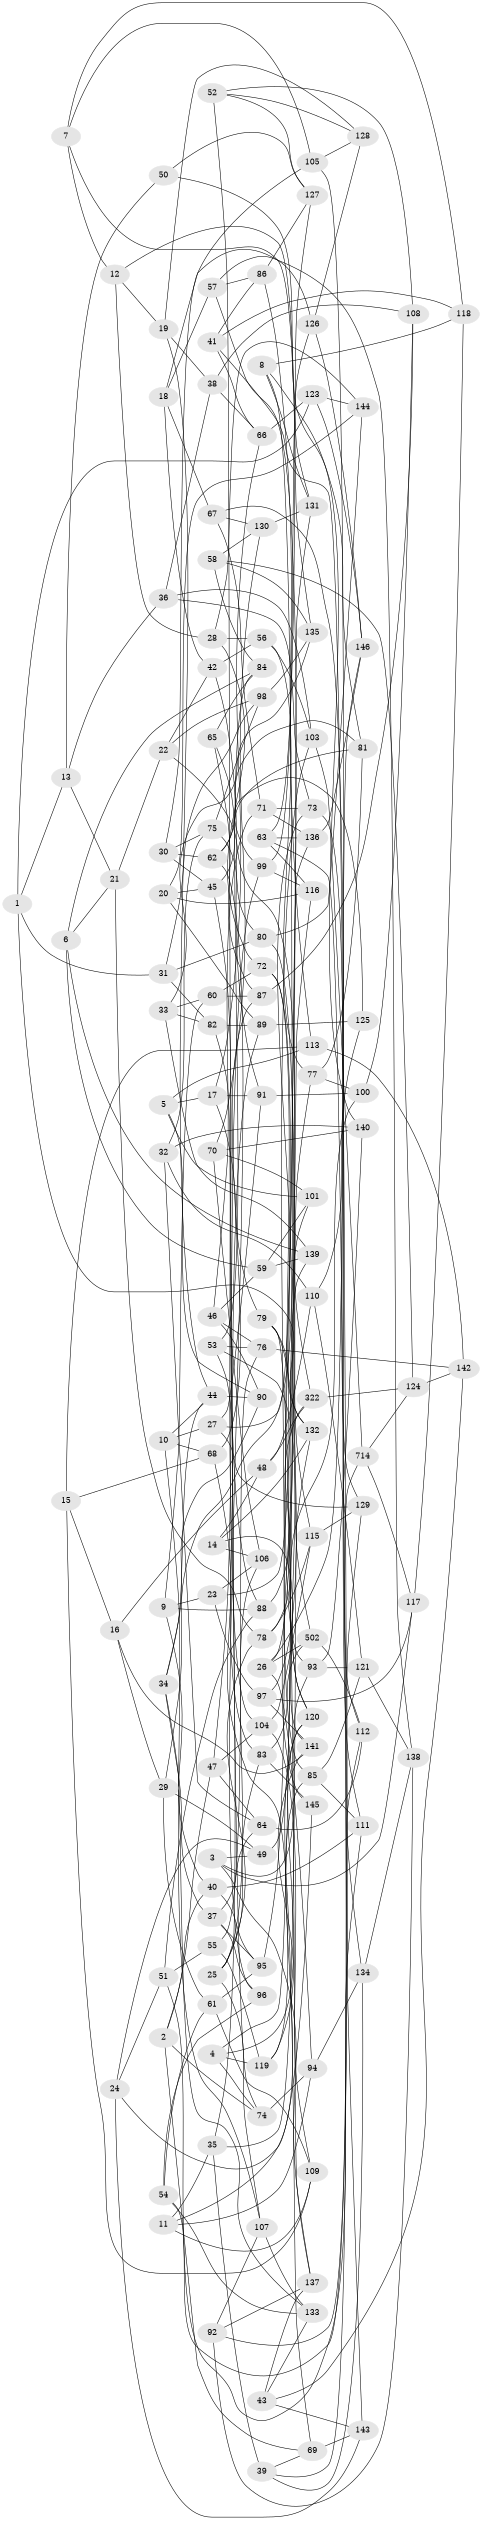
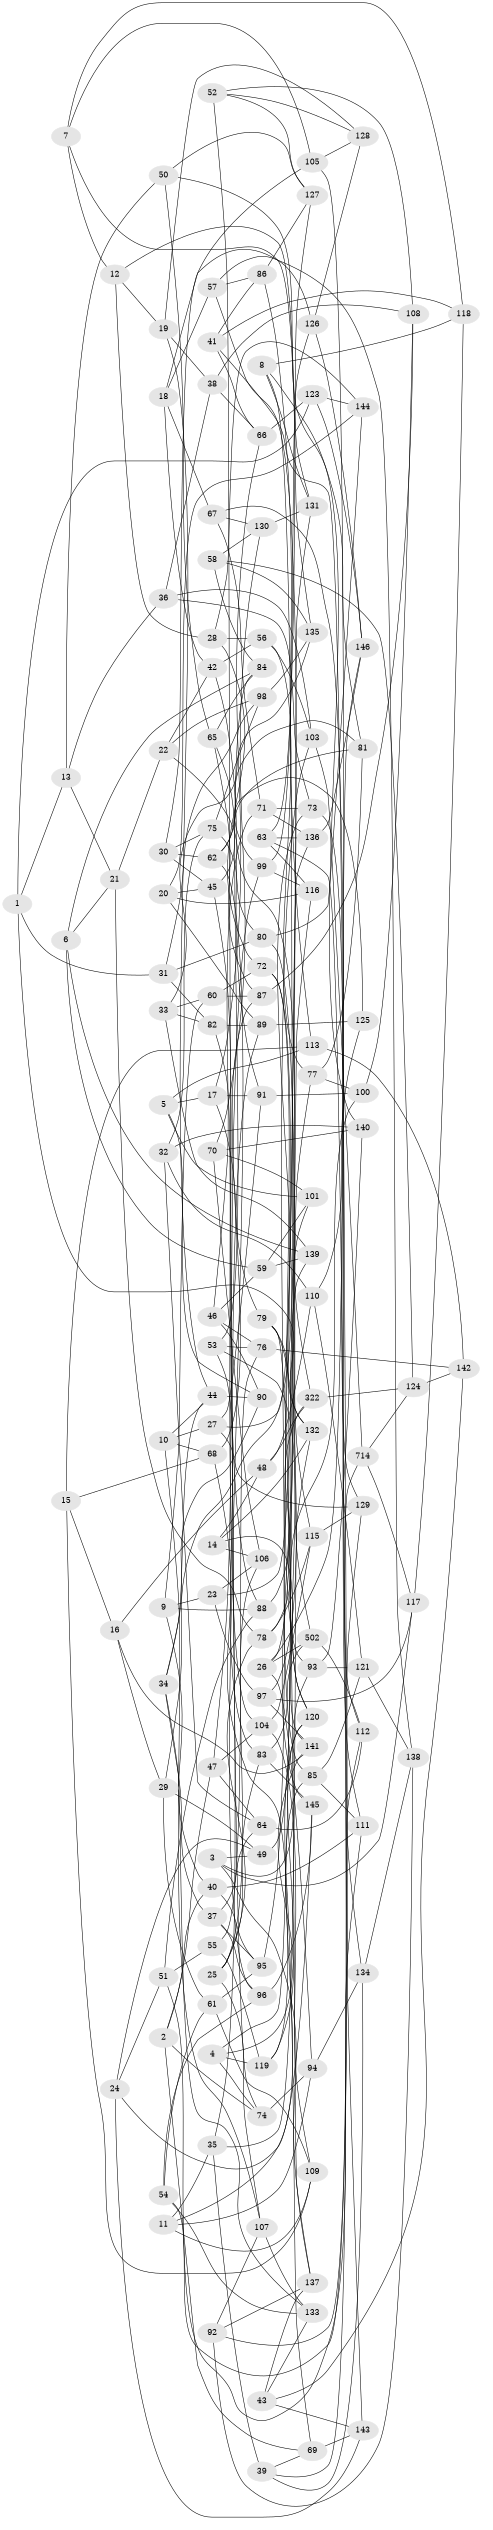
edge "50" -- "65": added
edge "145" -- "96": added
